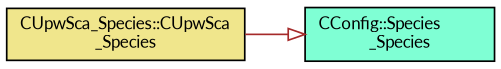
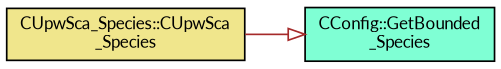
node "CConfig::Species _Species": label "CConfig::Species _Species" -> "CConfig::GetBounded _Species"
